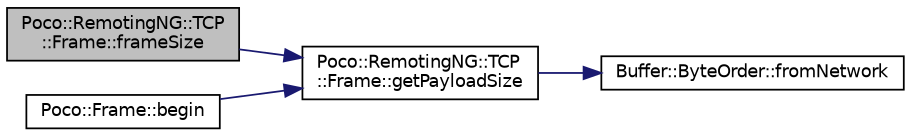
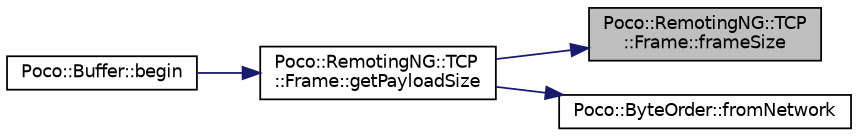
edge "Poco::RemotingNG::TCP ::Frame::frameSize" -> "Poco::RemotingNG::TCP ::Frame::getPayloadSize": reversed
node "Buffer::ByteOrder::fromNetwork": label "Buffer::ByteOrder::fromNetwork" -> "Poco::ByteOrder::fromNetwork"
node "Poco::Frame::begin": label "Poco::Frame::begin" -> "Poco::Buffer::begin"
